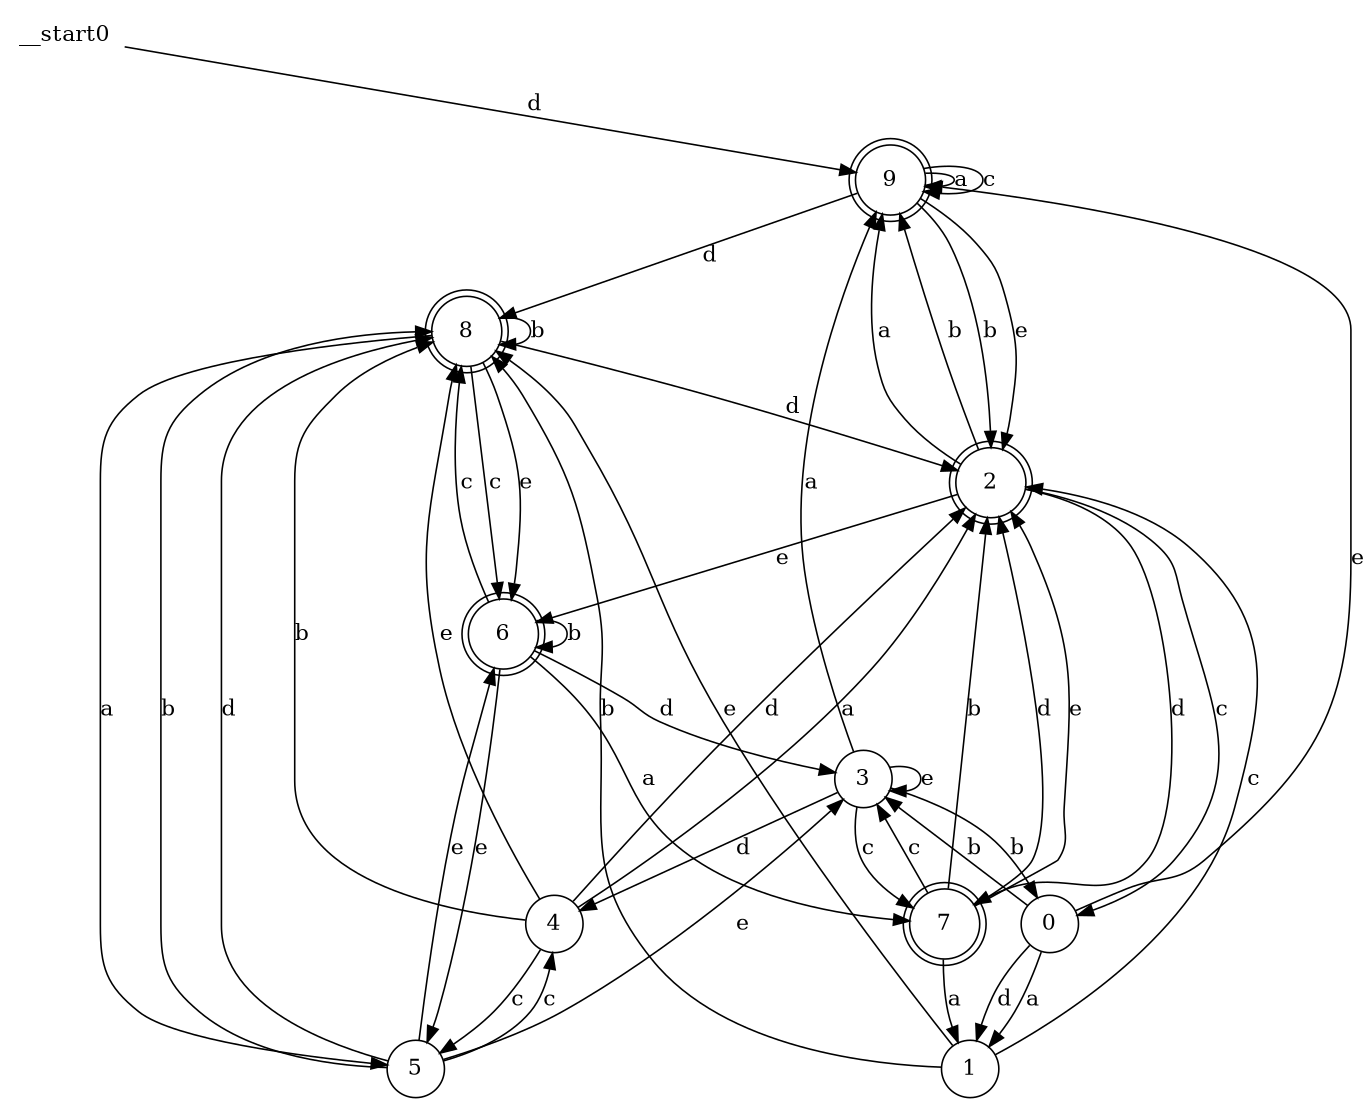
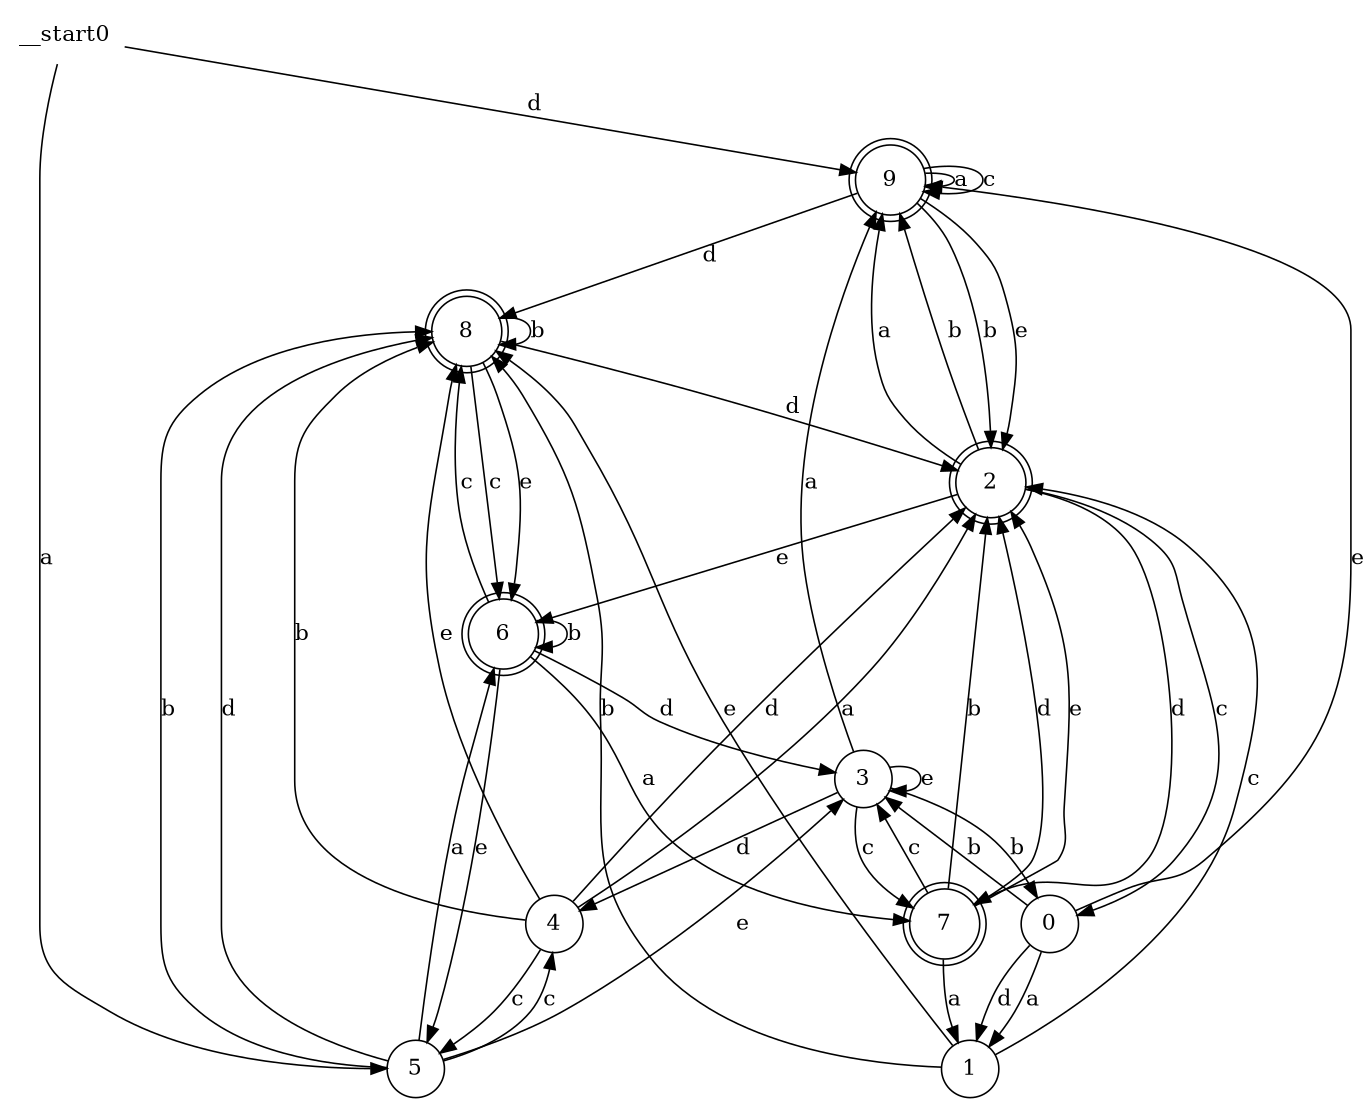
edge "8" -> "5": now "__start0" -> "5"
edge "5" -> "6": label "e" -> "a"
